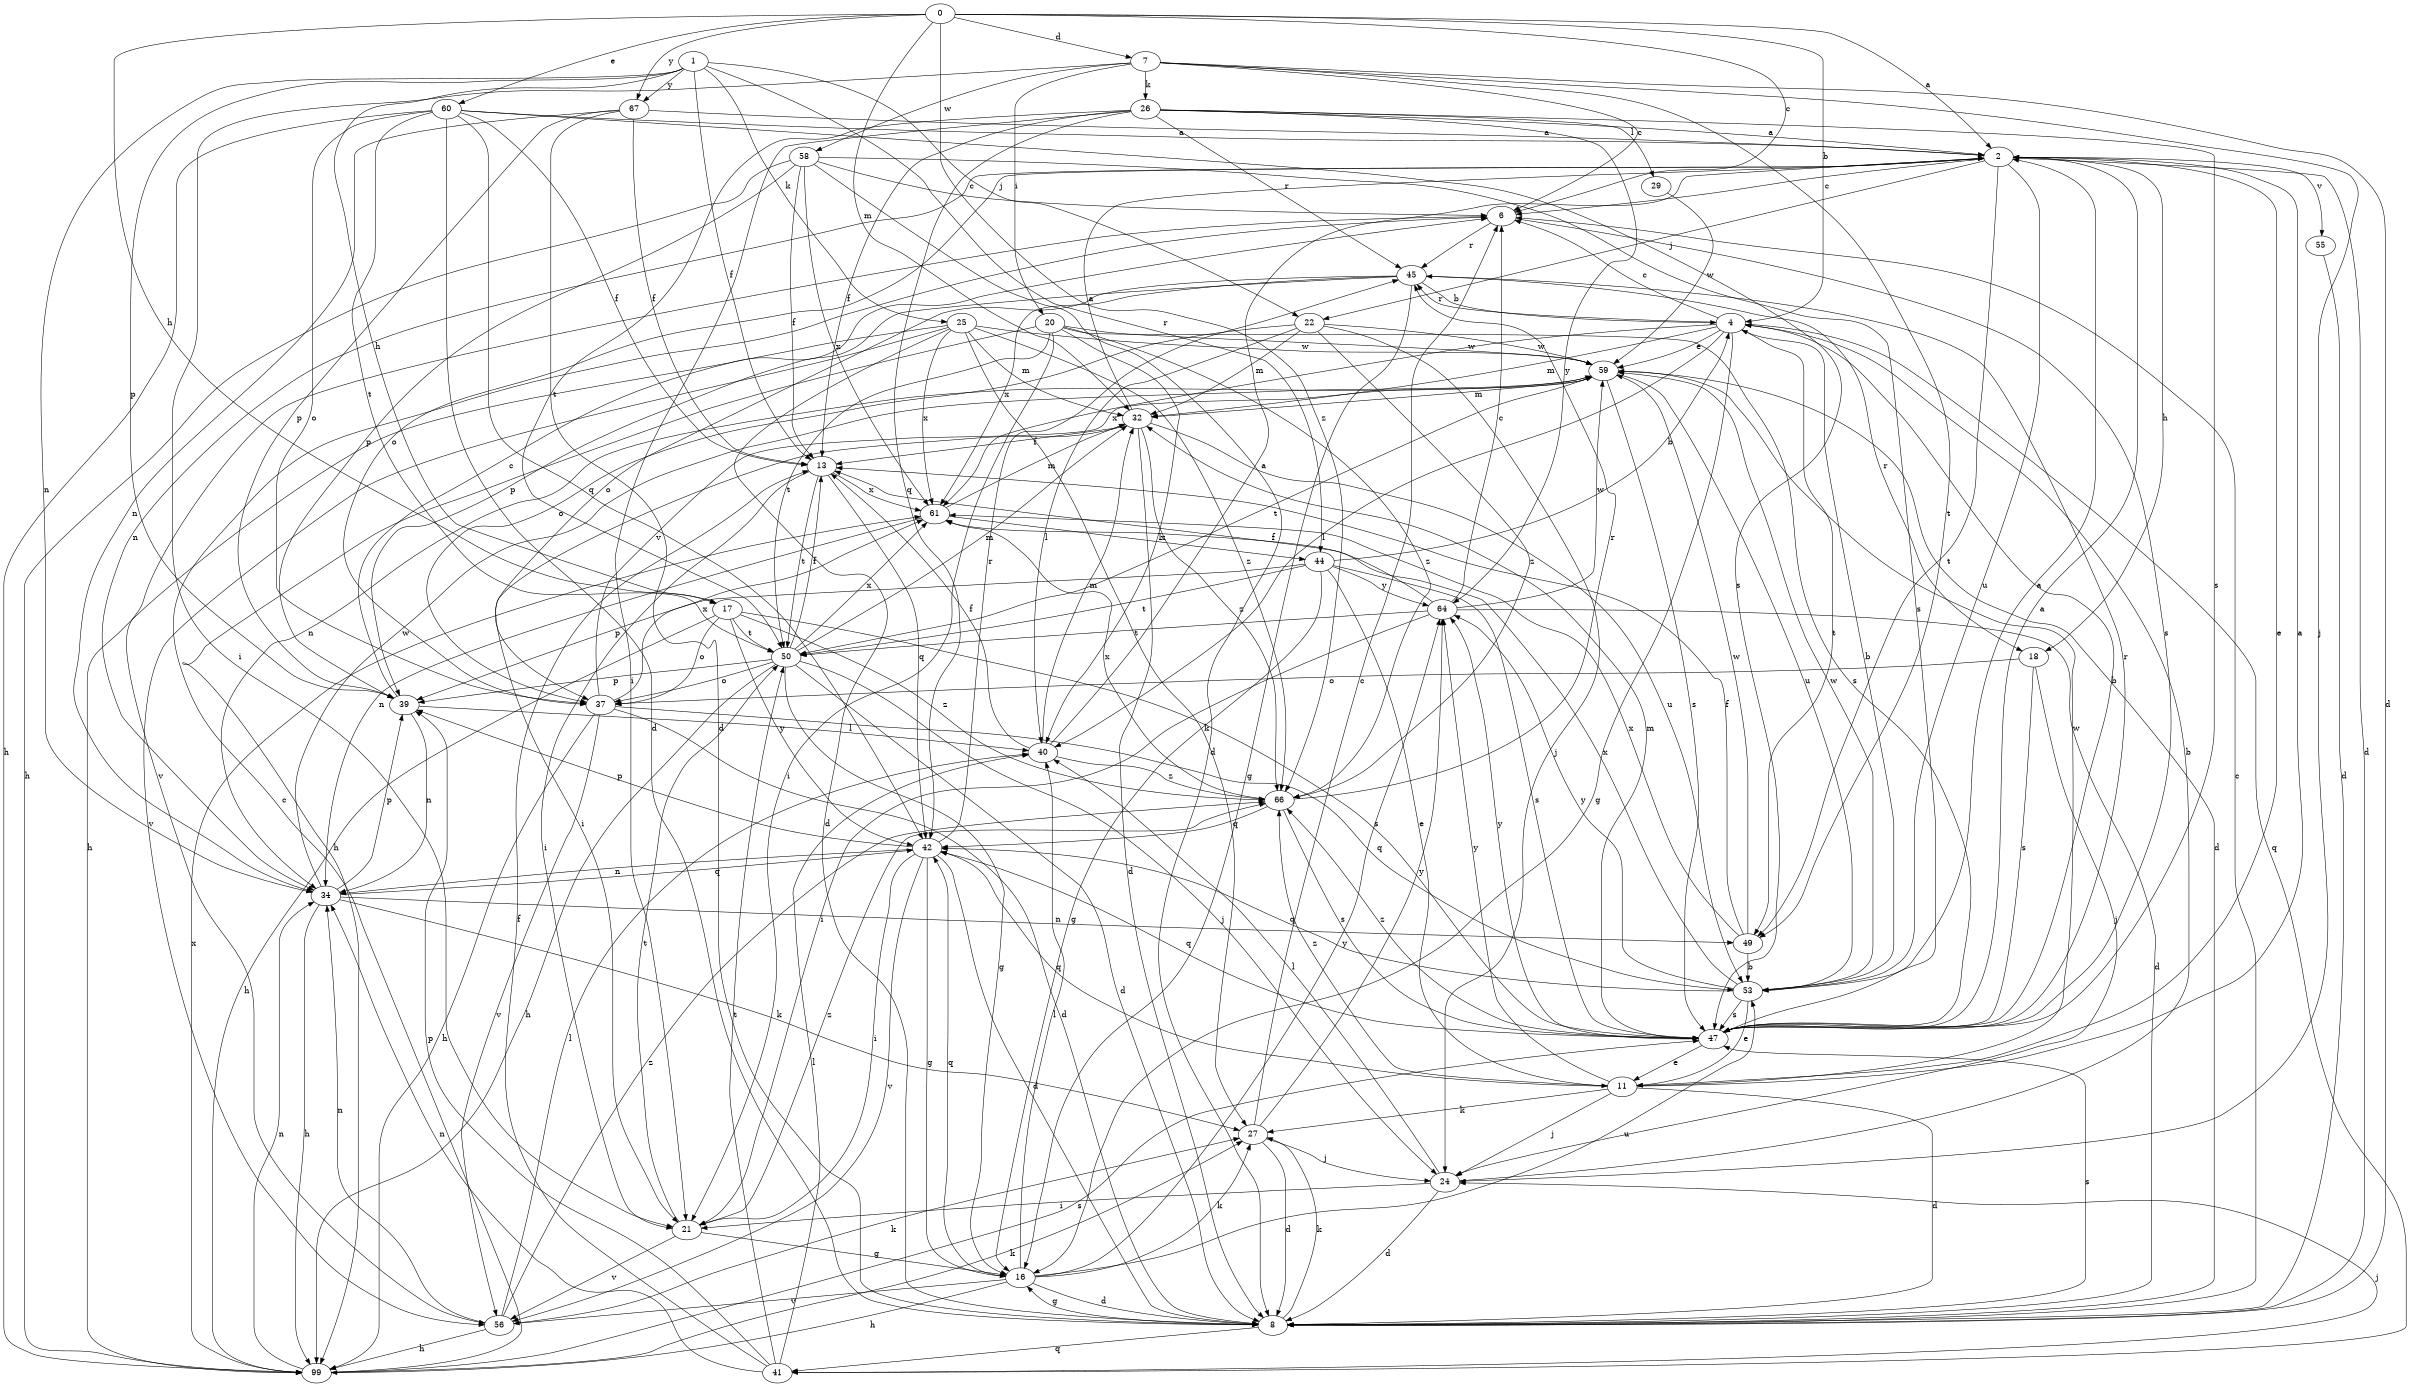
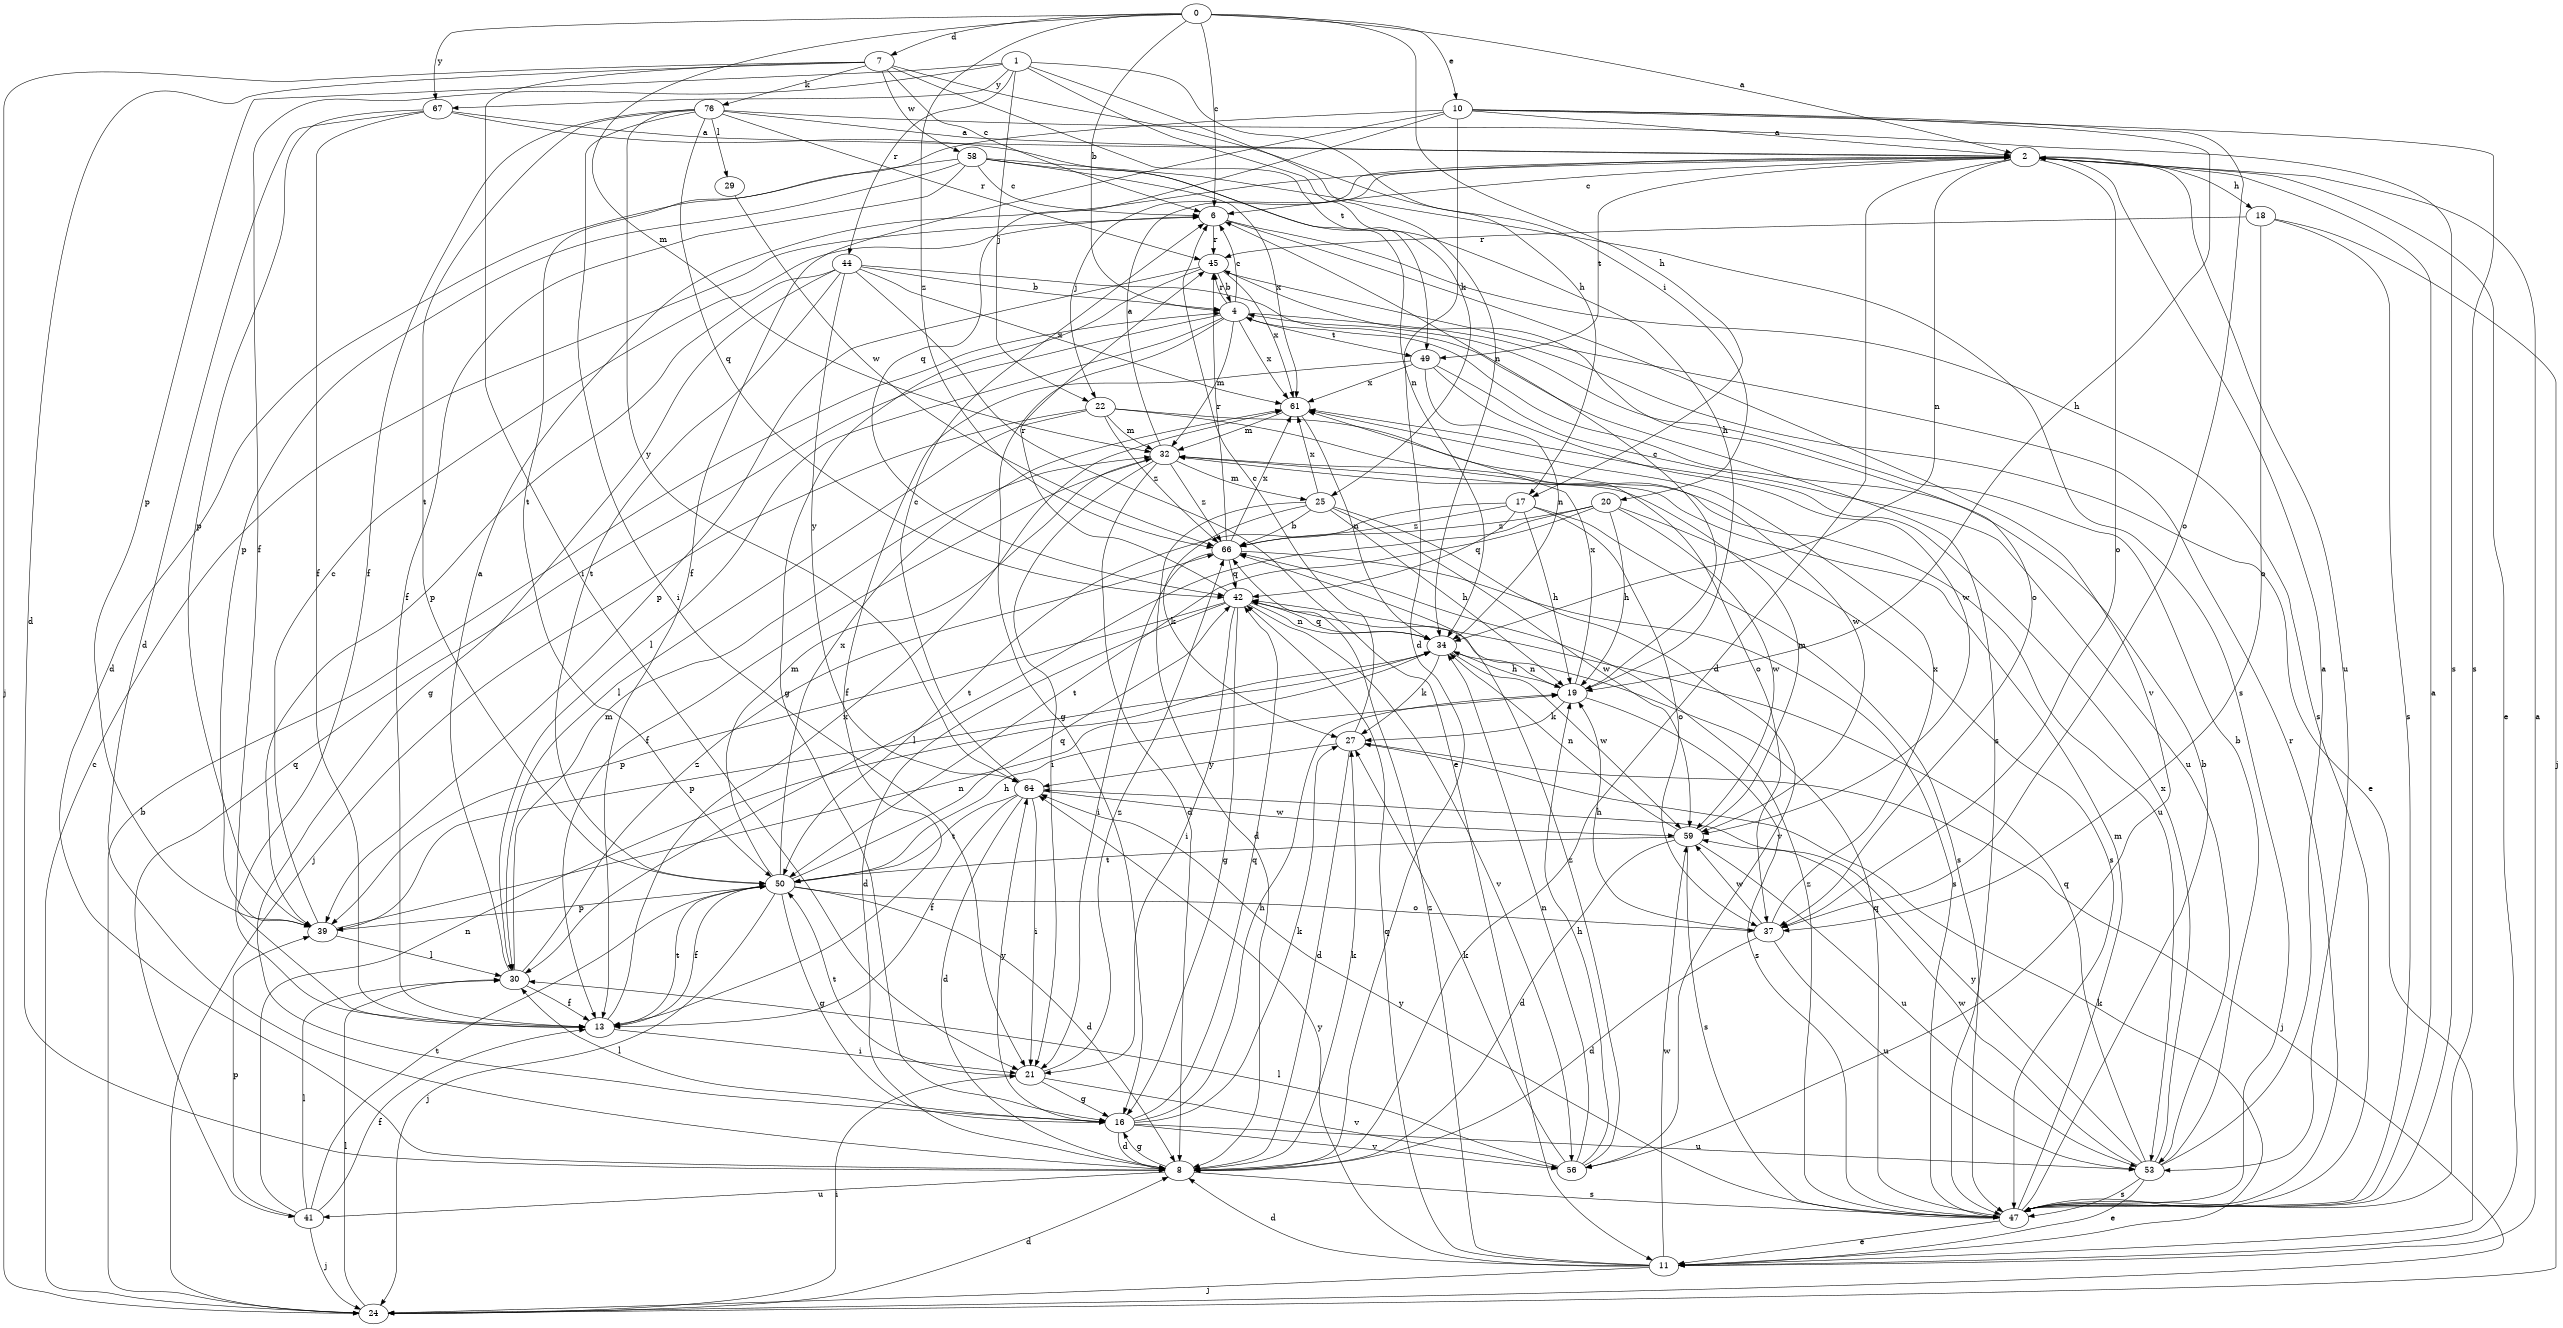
node "60": label "60" -> "10"
node "26": label "26" -> "76"
node "55": removed
edge "29" -> "59": now "29" -> "66"
edge "45" -> "18": reversed
edge "4" -> "59": now "4" -> "11"
edge "25" -> "32": reversed
edge "37" -> "59": label "v" -> "w"
edge "61" -> "44": reversed
edge "25" -> "66": label "z" -> "b"
edge "13" -> "42": now "50" -> "42"
edge "17" -> "42": label "y" -> "q"
node "40": label "40" -> "30"
edge "20" -> "21": now "66" -> "21"
edge "37" -> "53": label "q" -> "u"
edge "34" -> "49": reversed
edge "49" -> "53": label "b" -> "u"
edge "37" -> "56": removed, label "v"
edge "8" -> "6": now "24" -> "6"
edge "8" -> "41": label "q" -> "u"
node "99": label "99" -> "19"
